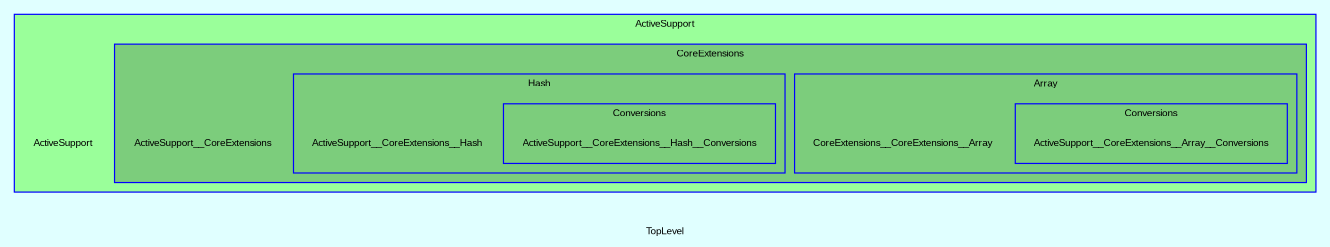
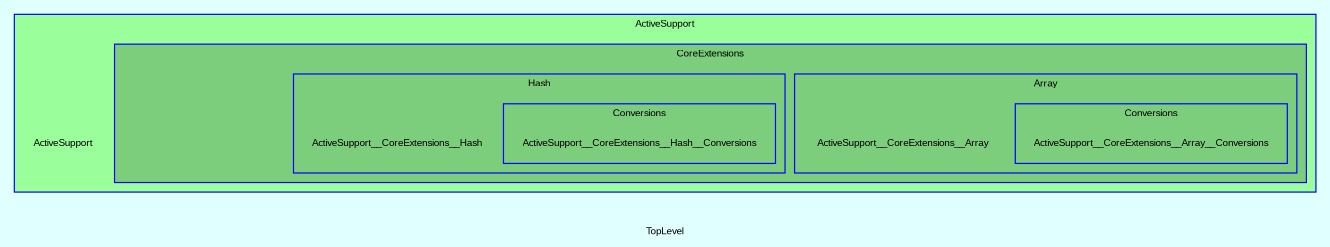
node "ActiveSupport__CoreExtensions": removed
node "CoreExtensions__CoreExtensions__Array": label "CoreExtensions__CoreExtensions__Array" -> "ActiveSupport__CoreExtensions__Array"
